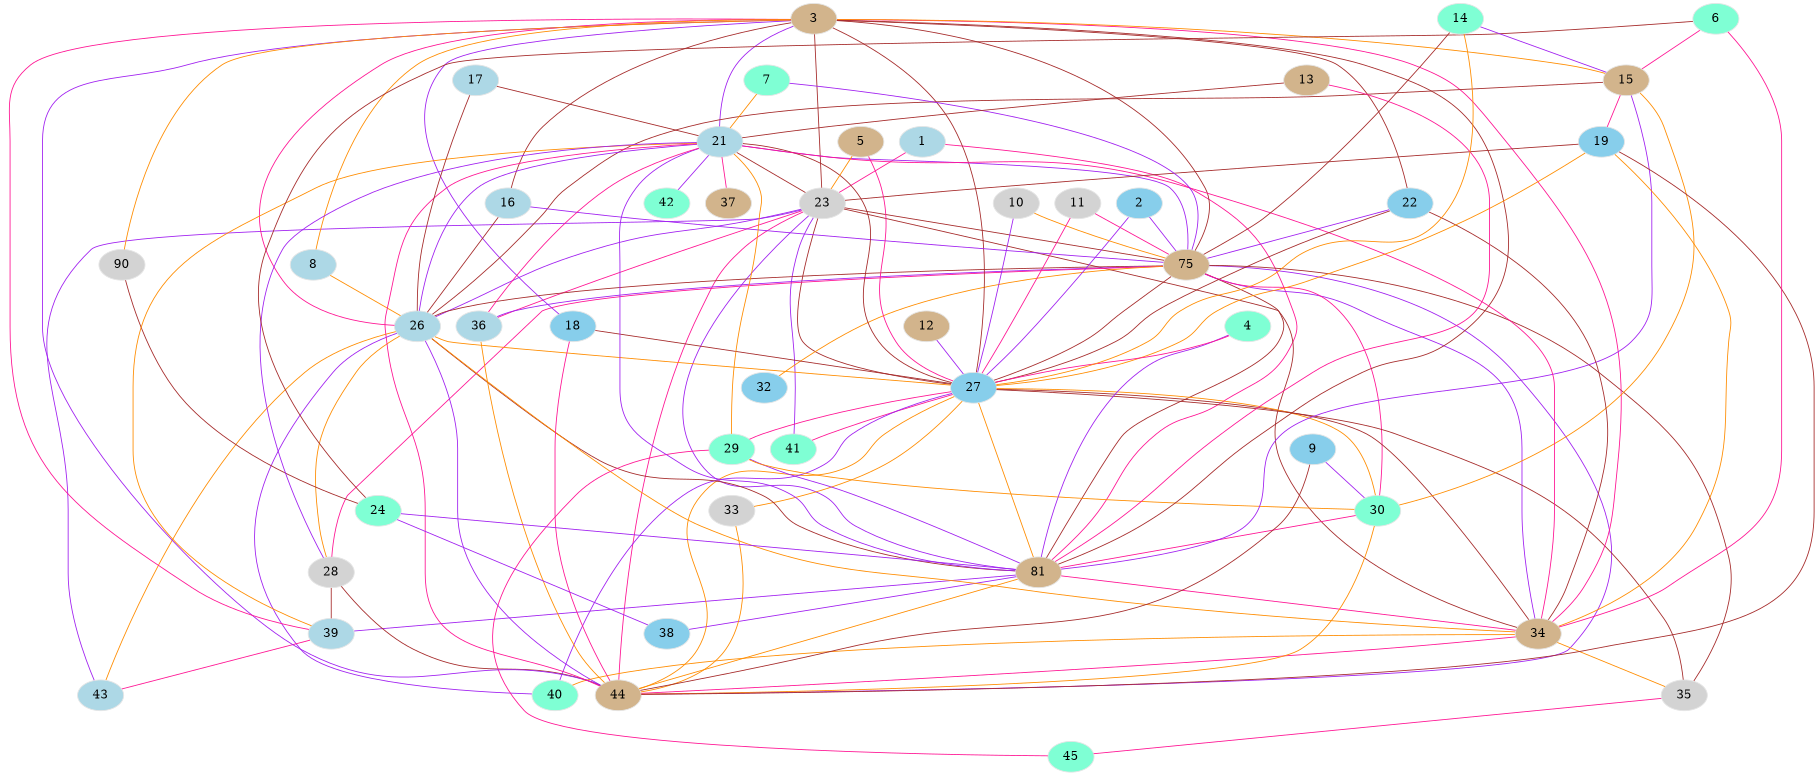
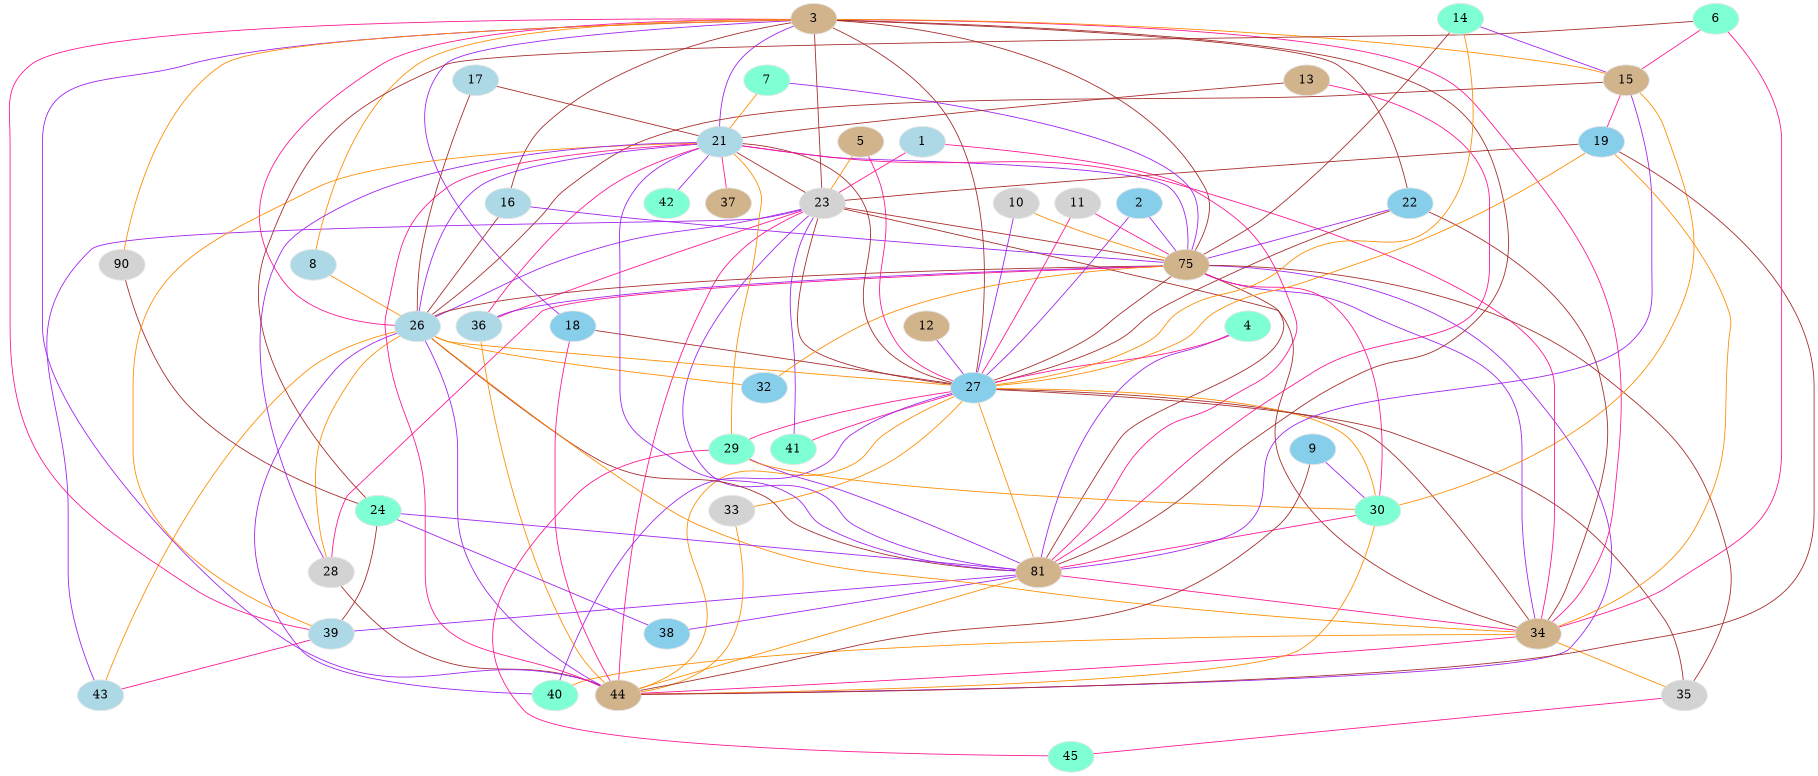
edge "26" -- "32": added
edge "28" -- "39": now "24" -- "39"
